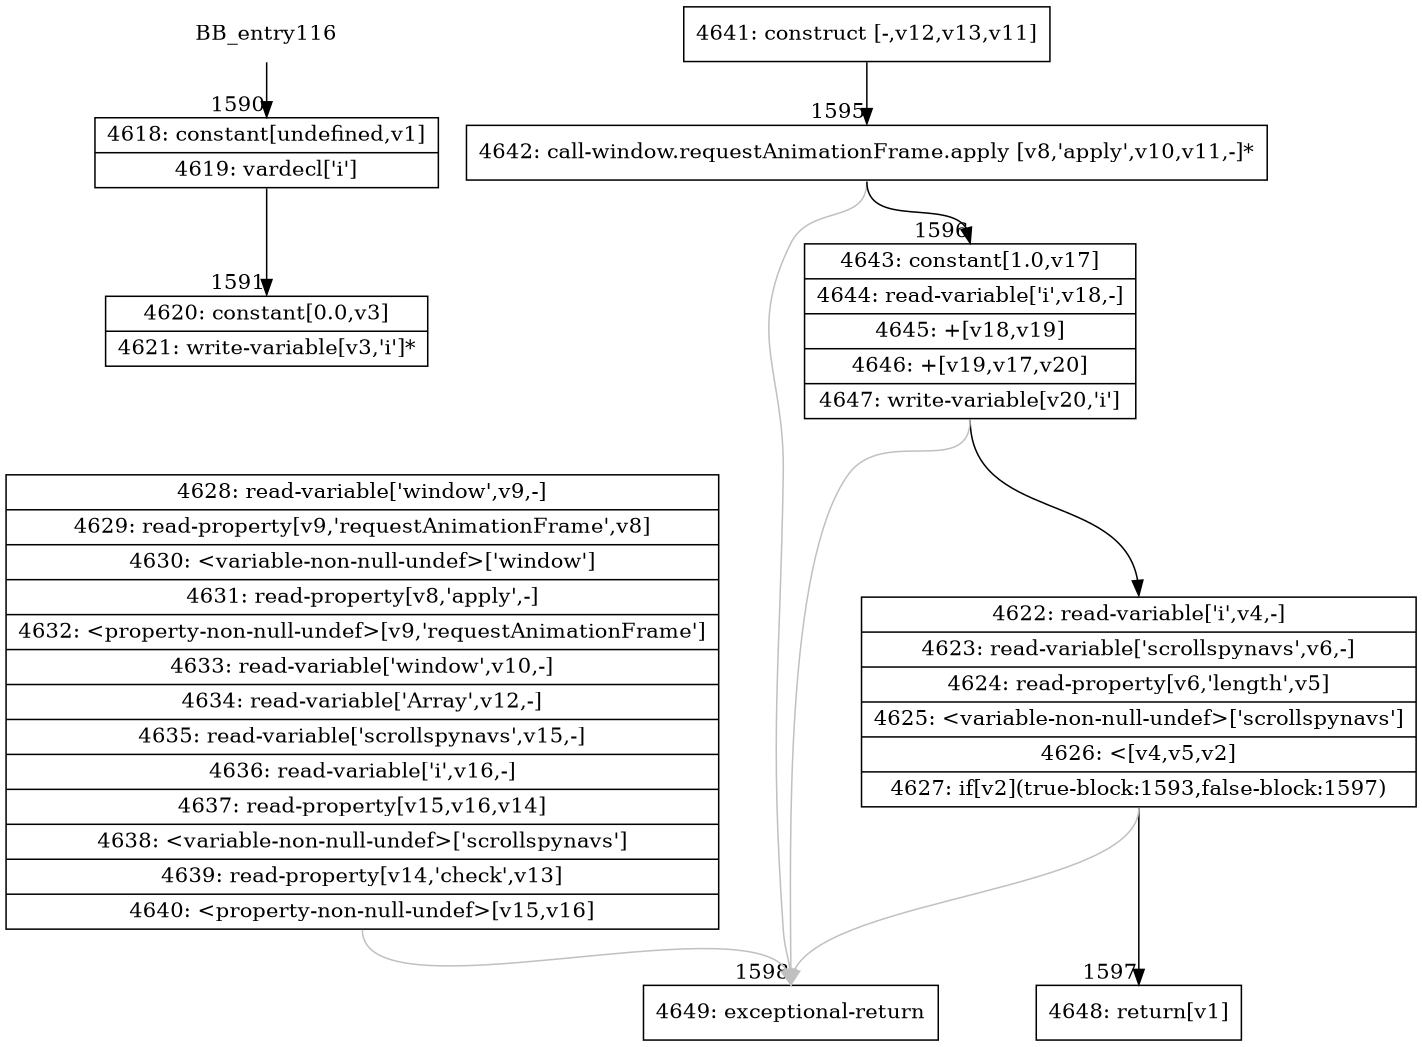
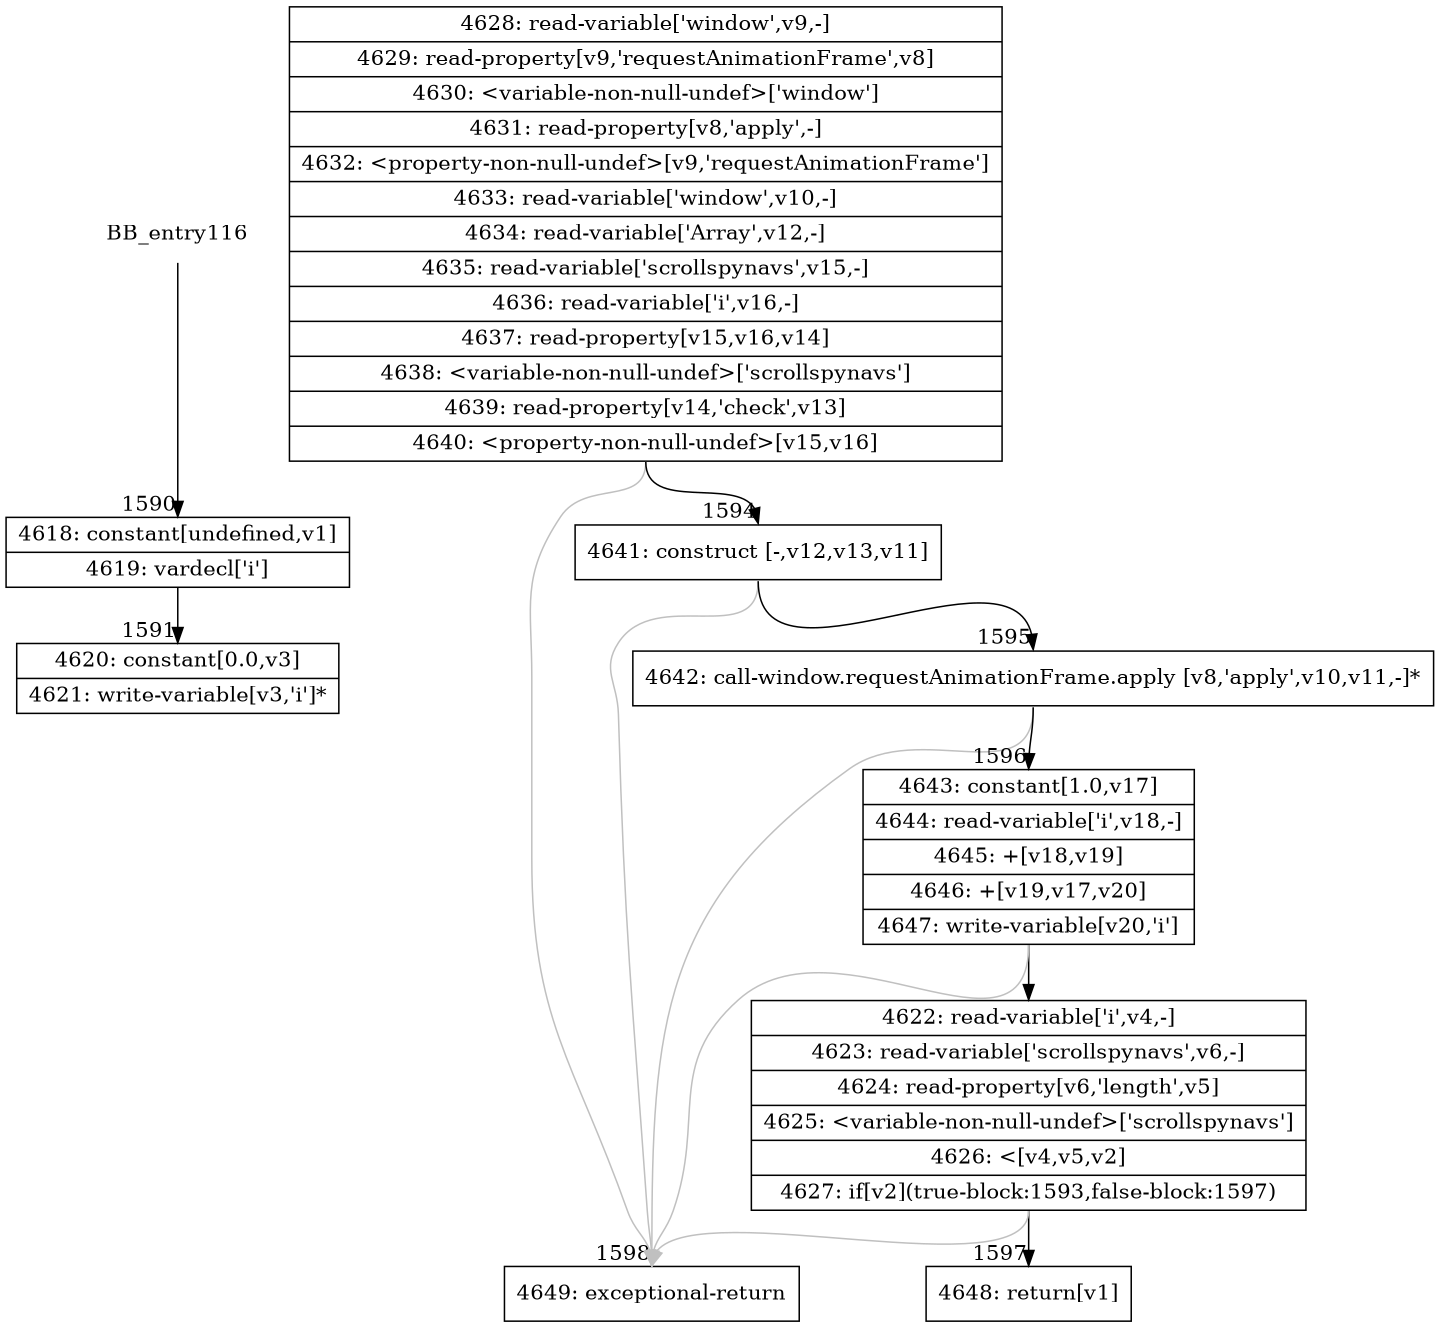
edge "4628: read-variable['window',v9,-]" -> "4641: construct [-,v12,v13,v11]": added
edge "4641: construct [-,v12,v13,v11]" -> "4649: exceptional-return": added
